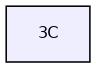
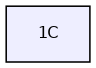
node "3C": label "3C" -> "1C"
